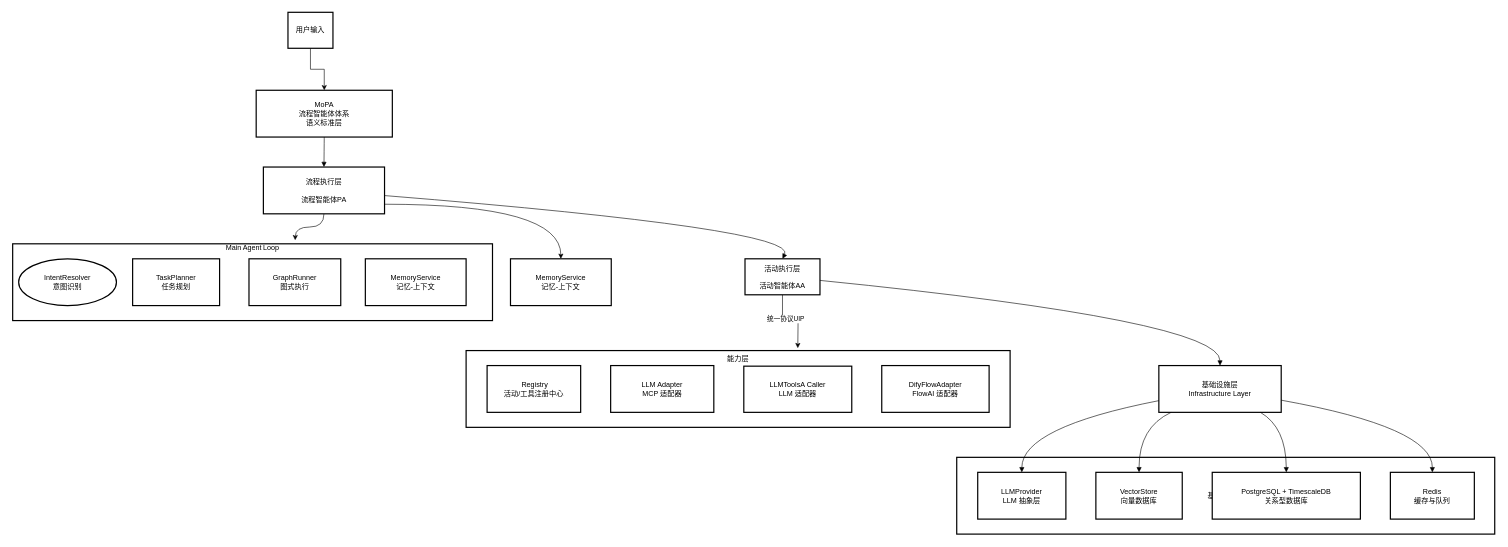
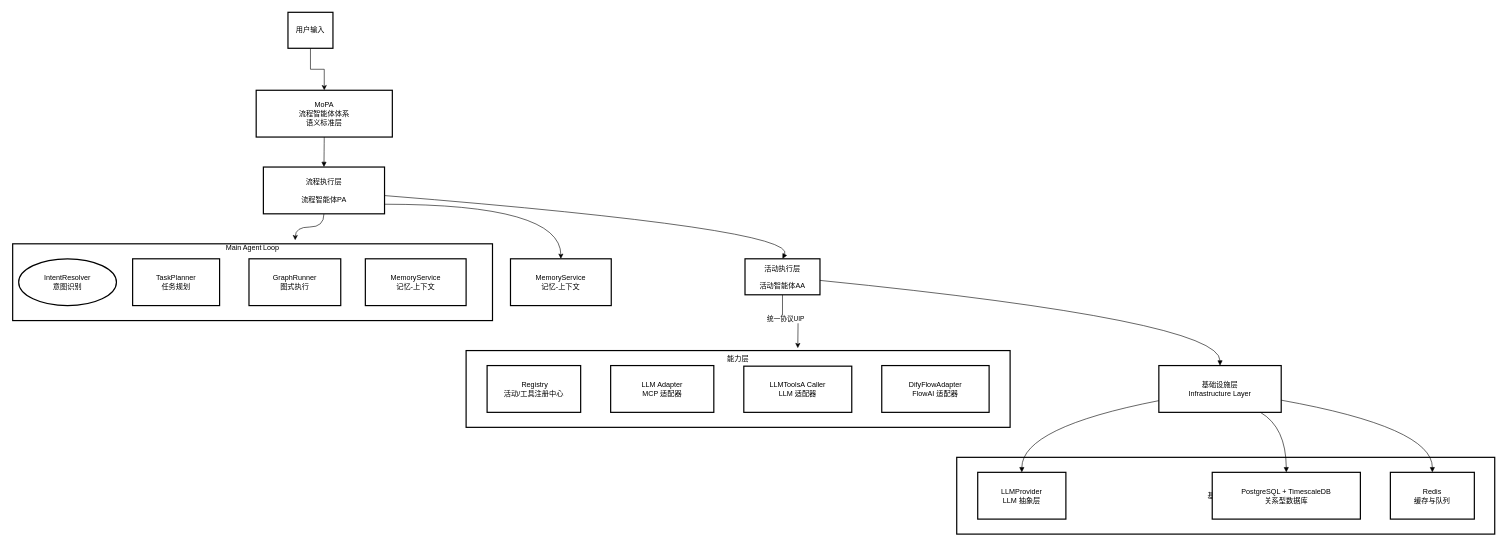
edge "基础设施层 Infrastructure Layer" -> "VectorStore 向量数据库": removed
node "VectorStore 向量数据库": removed
